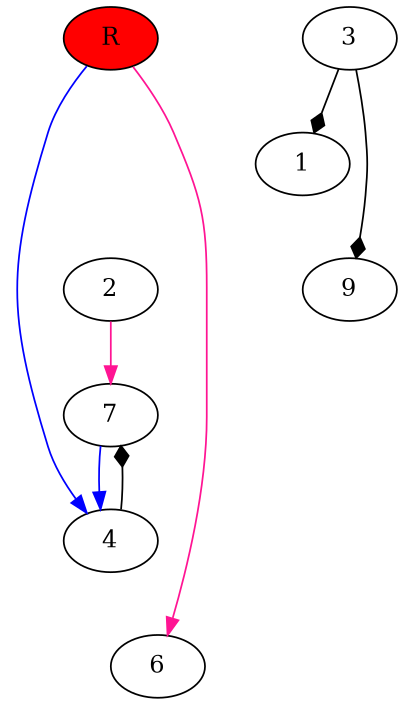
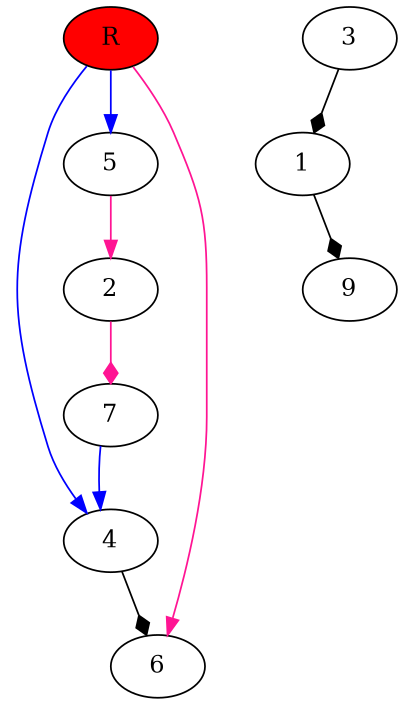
edge "3" -> "9": now "1" -> "9"
node "5": added
edge "2" -> "7": arrowhead normal -> diamond
edge "4" -> "7": now "4" -> "6"
